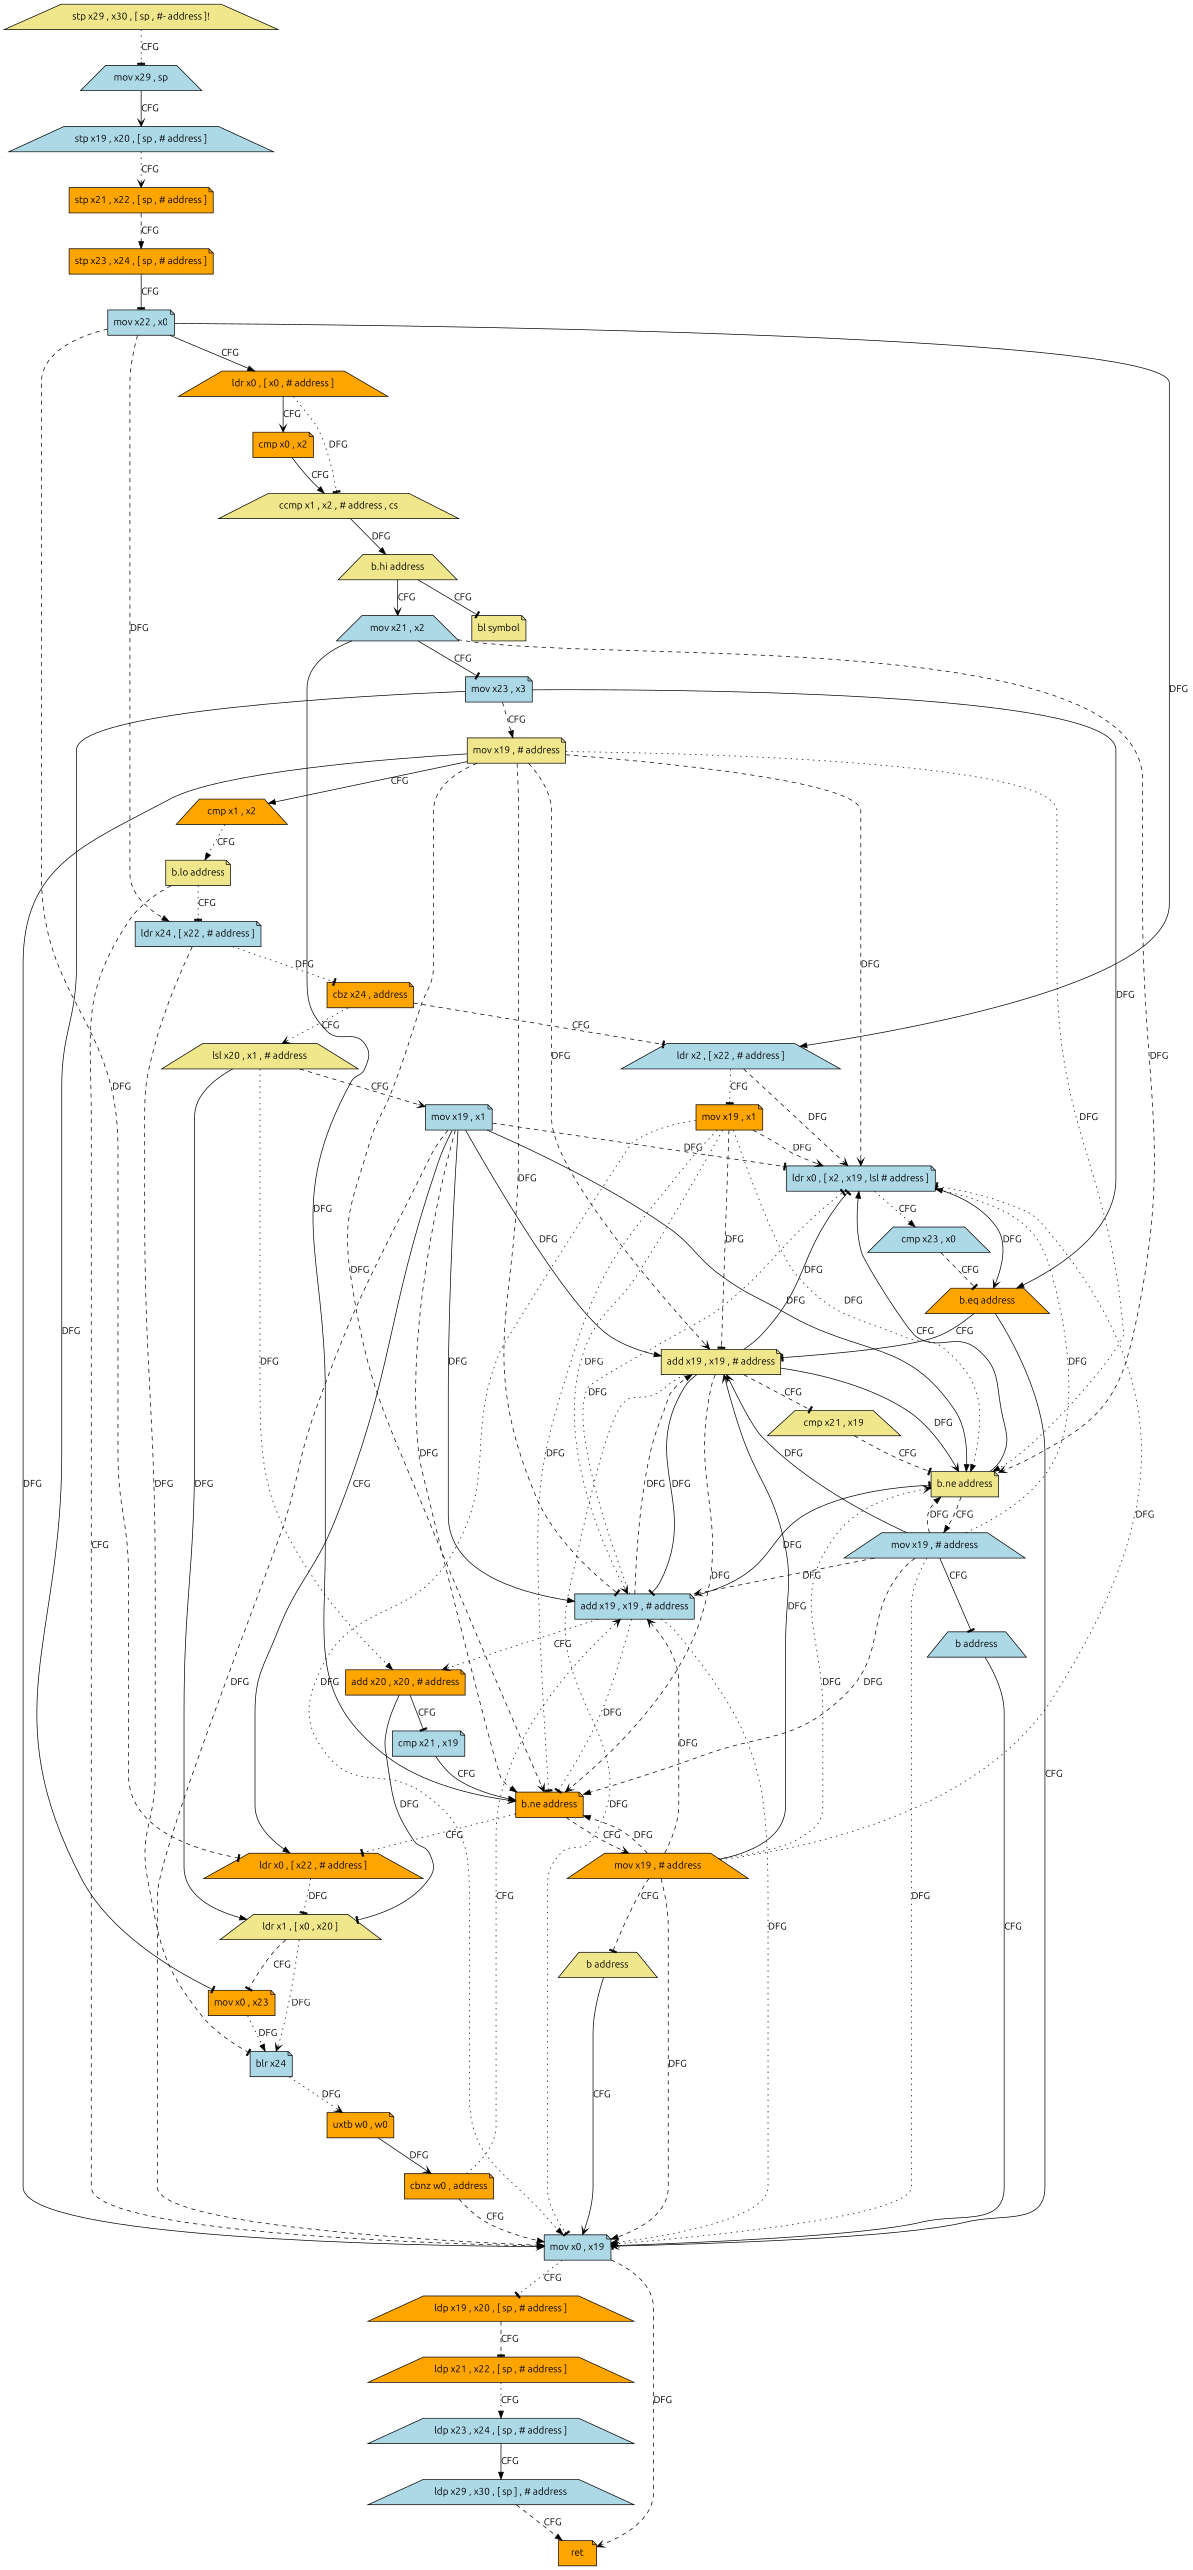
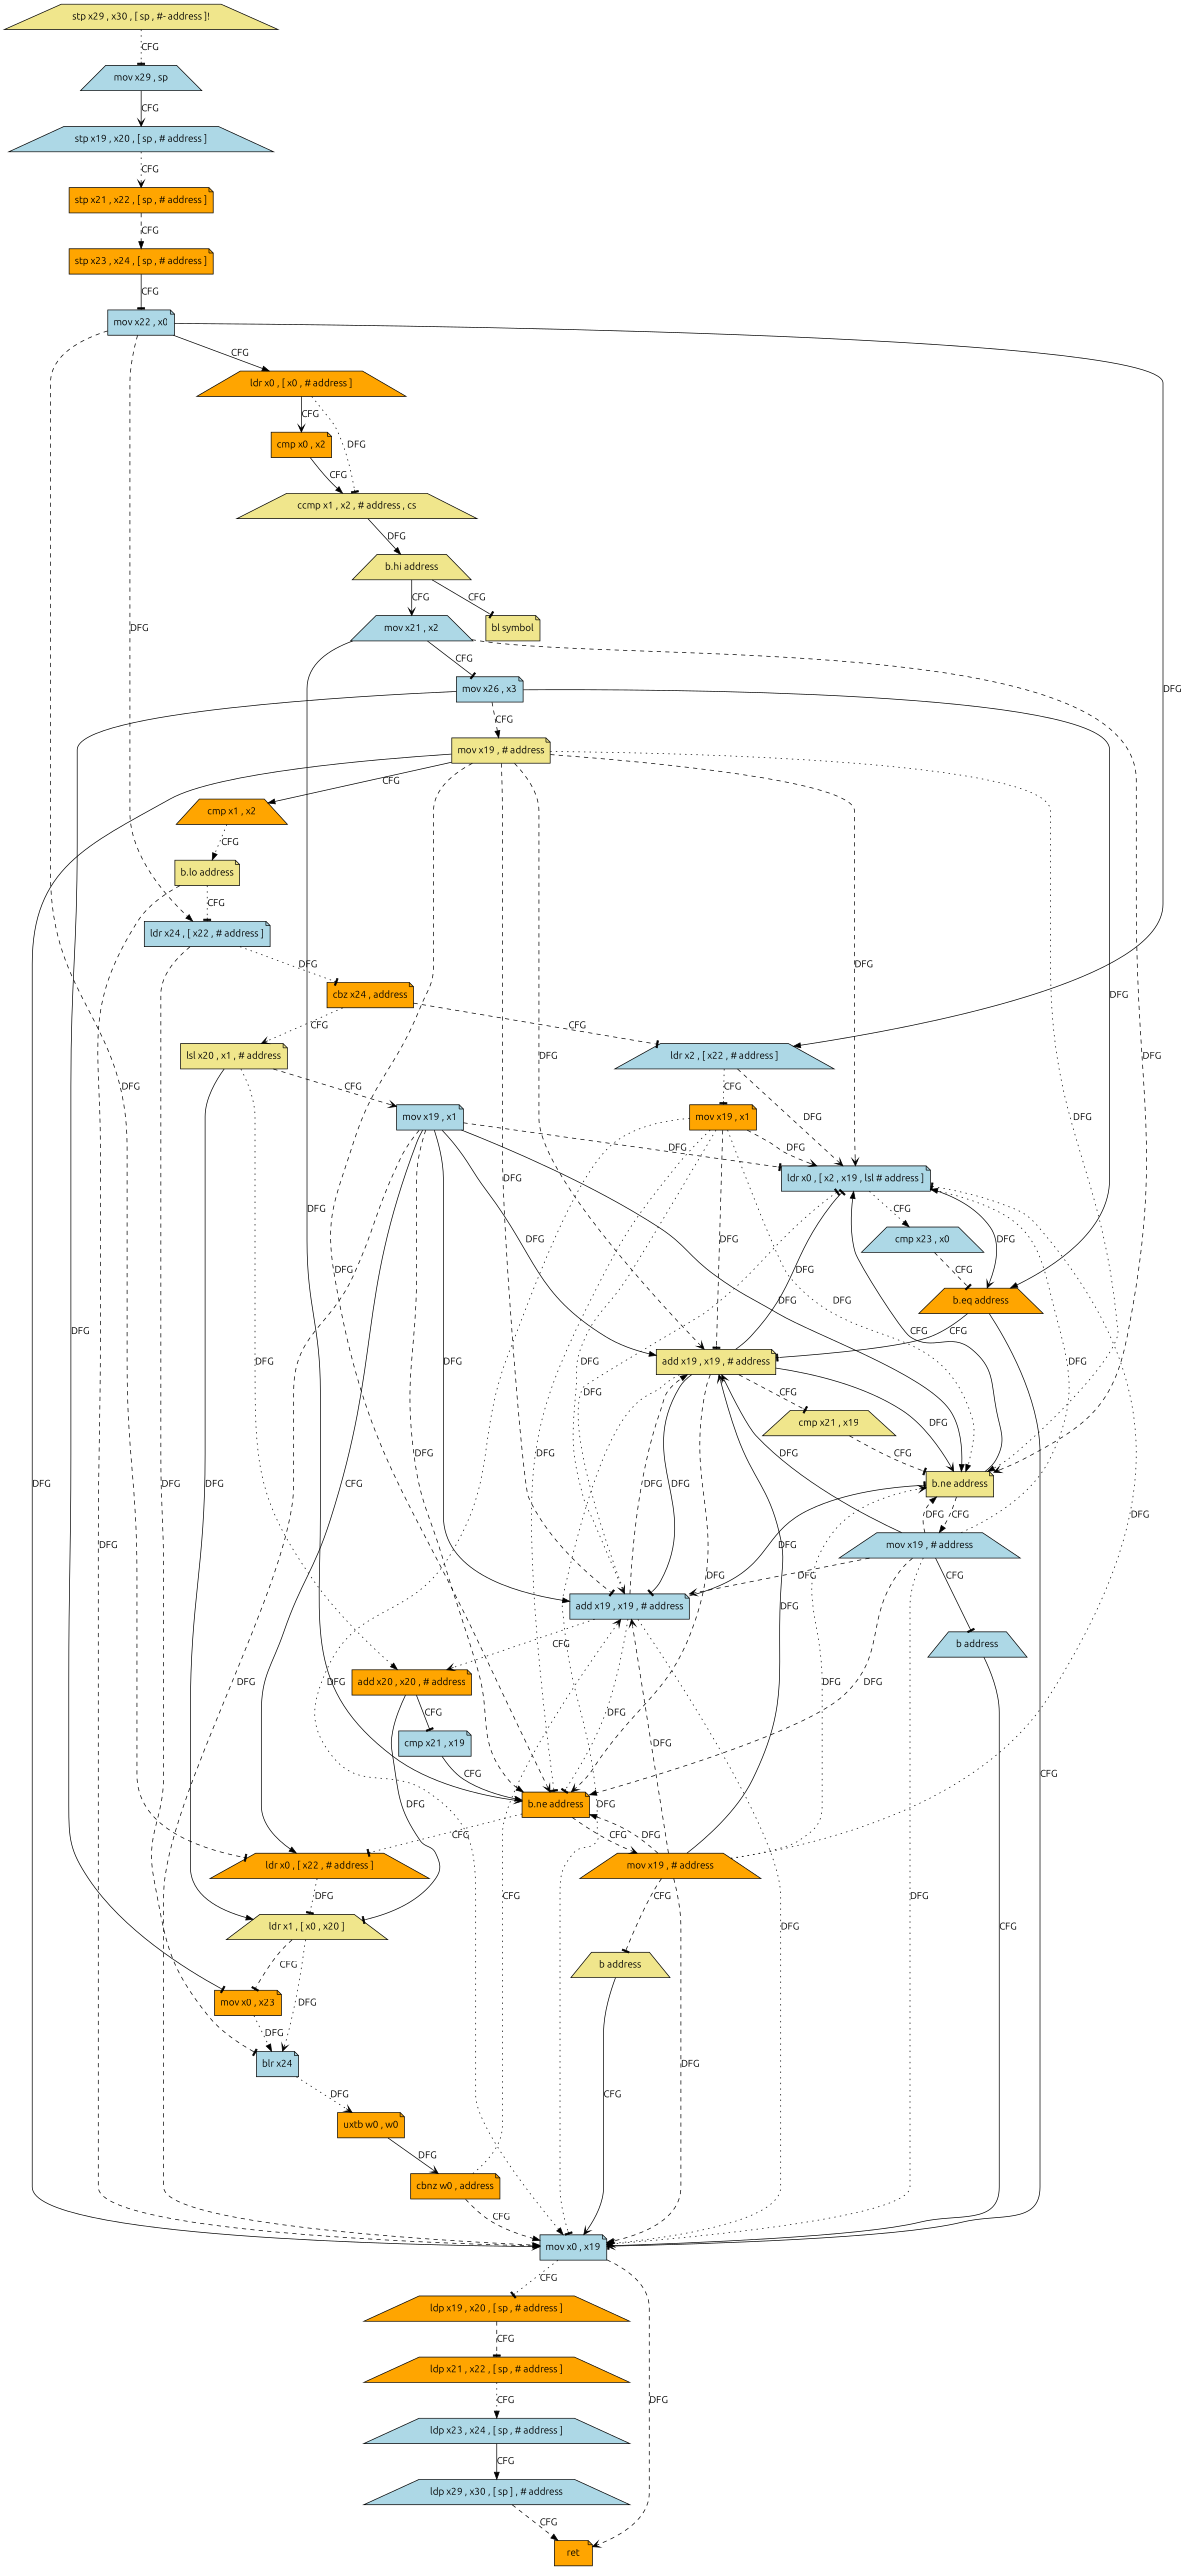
node "mov x23 , x3": label "mov x23 , x3" -> "mov x26 , x3"
node "lsl x20 , x1 , # address": shape trapezium -> note
edge "b.lo address" -> "mov x0 , x19": label "CFG" -> "DFG"
